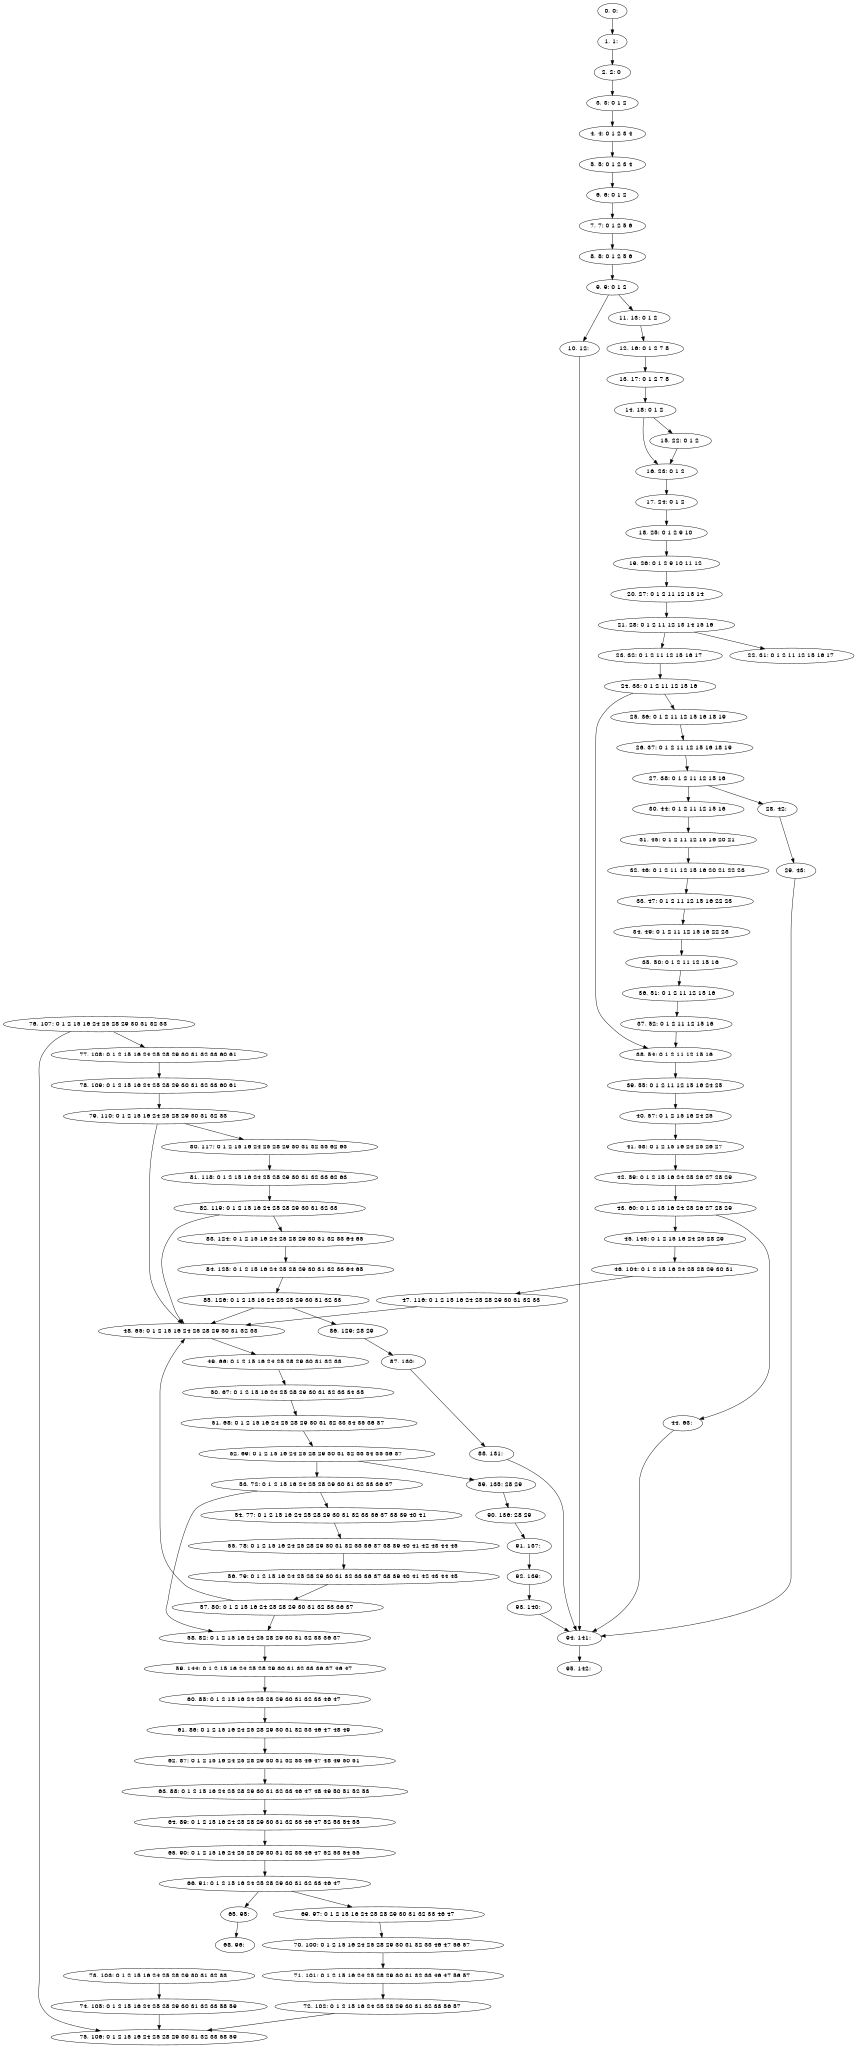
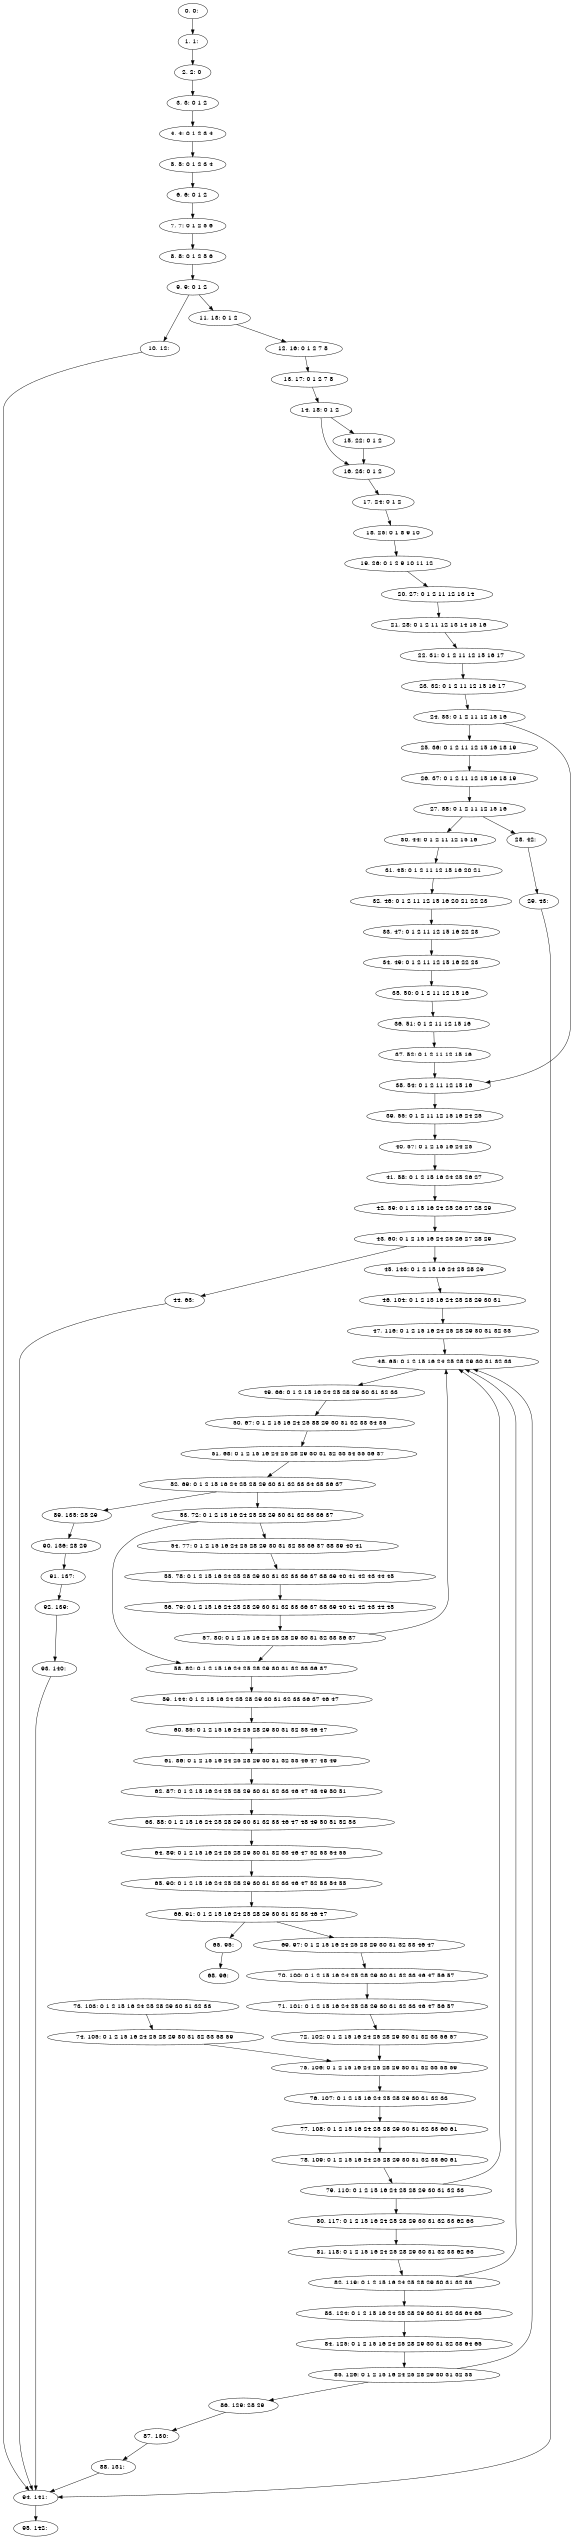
node "18, 25: 0 1 2 9 10": label "18, 25: 0 1 2 9 10" -> "18, 25: 0 1 8 9 10"
edge "21, 28: 0 1 2 11 12 13 14 15 16" -> "23, 32: 0 1 2 11 12 15 16 17": now "22, 31: 0 1 2 11 12 15 16 17" -> "23, 32: 0 1 2 11 12 15 16 17"
node "50, 67: 0 1 2 15 16 24 25 28 29 30 31 32 33 34 35": label "50, 67: 0 1 2 15 16 24 25 28 29 30 31 32 33 34 35" -> "50, 67: 0 1 2 15 16 24 25 88 29 30 31 32 33 34 35"
edge "76, 107: 0 1 2 15 16 24 25 28 29 30 31 32 33" -> "75, 106: 0 1 2 15 16 24 25 28 29 30 31 32 33 58 59": reversed
